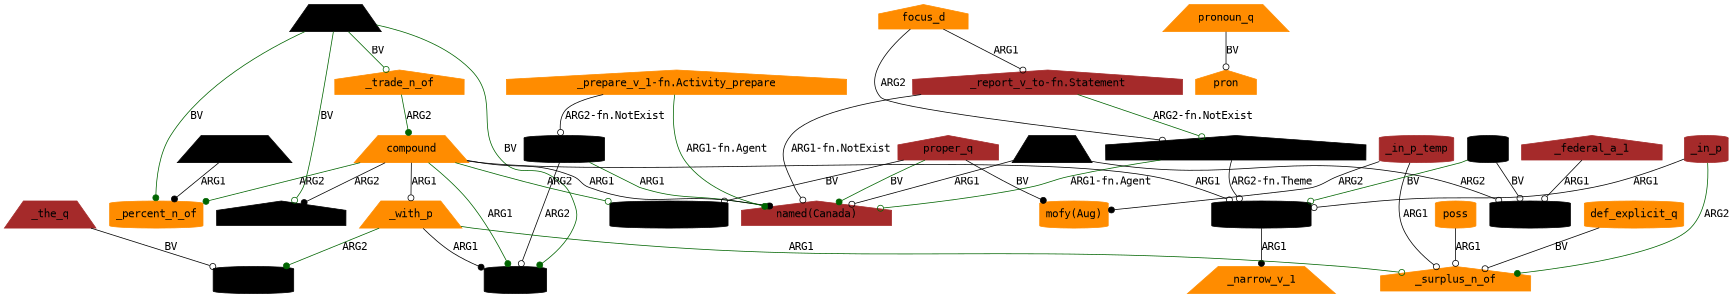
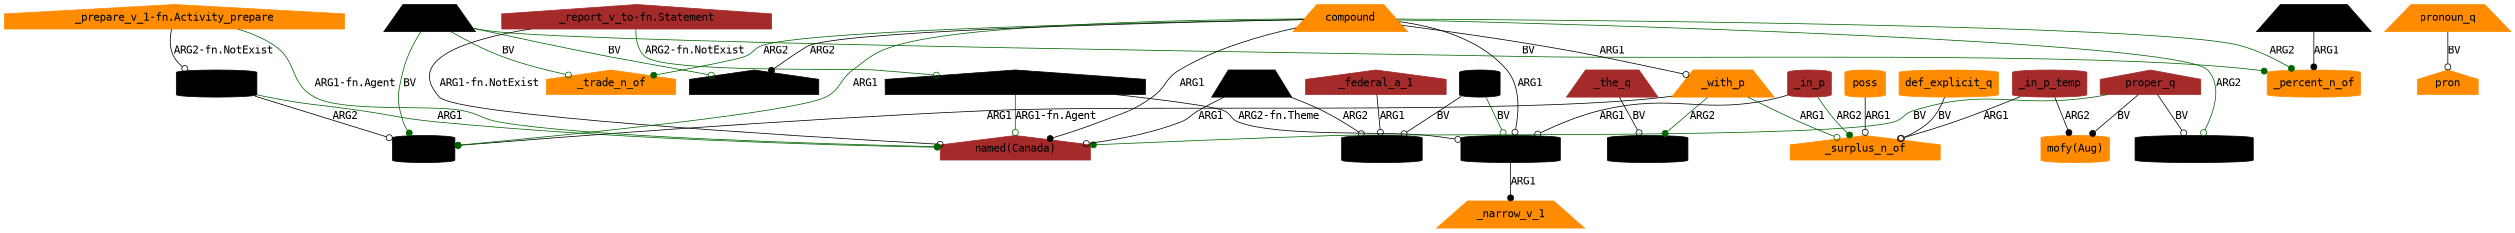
node "focus_d": removed
edge "_trade_n_of" -> "compound": reversed
